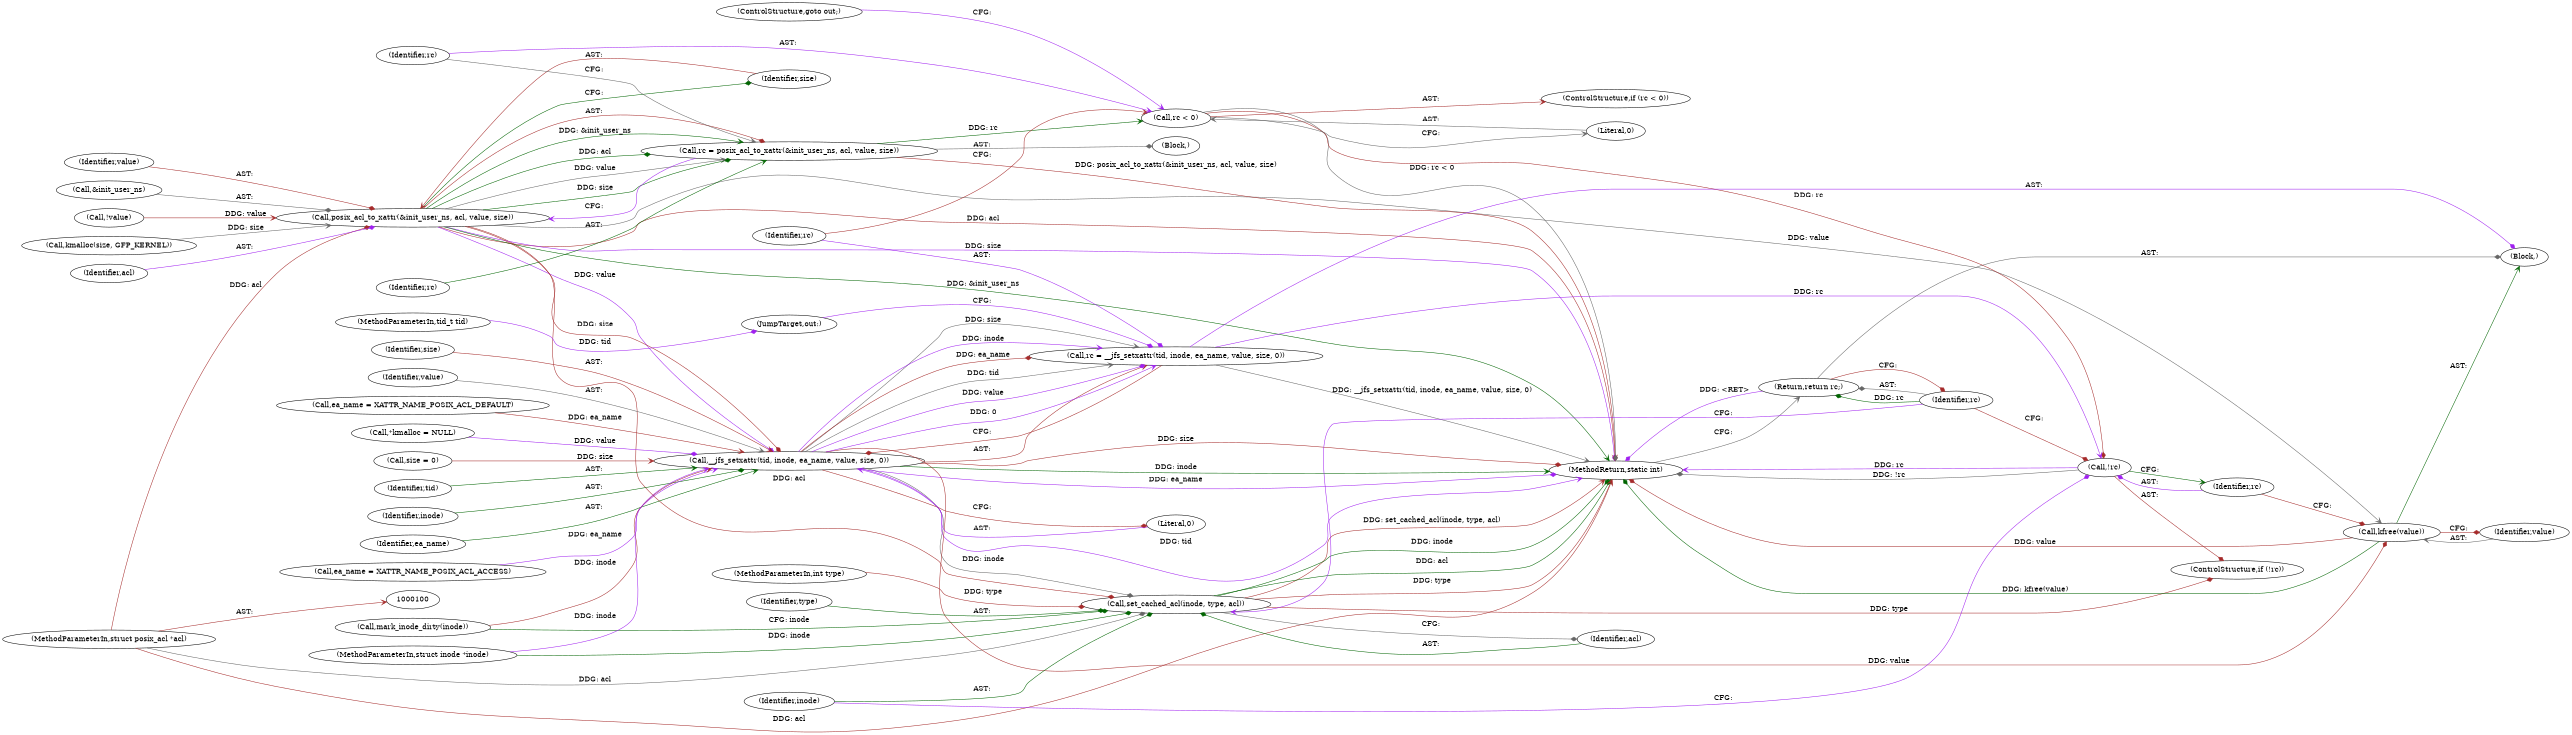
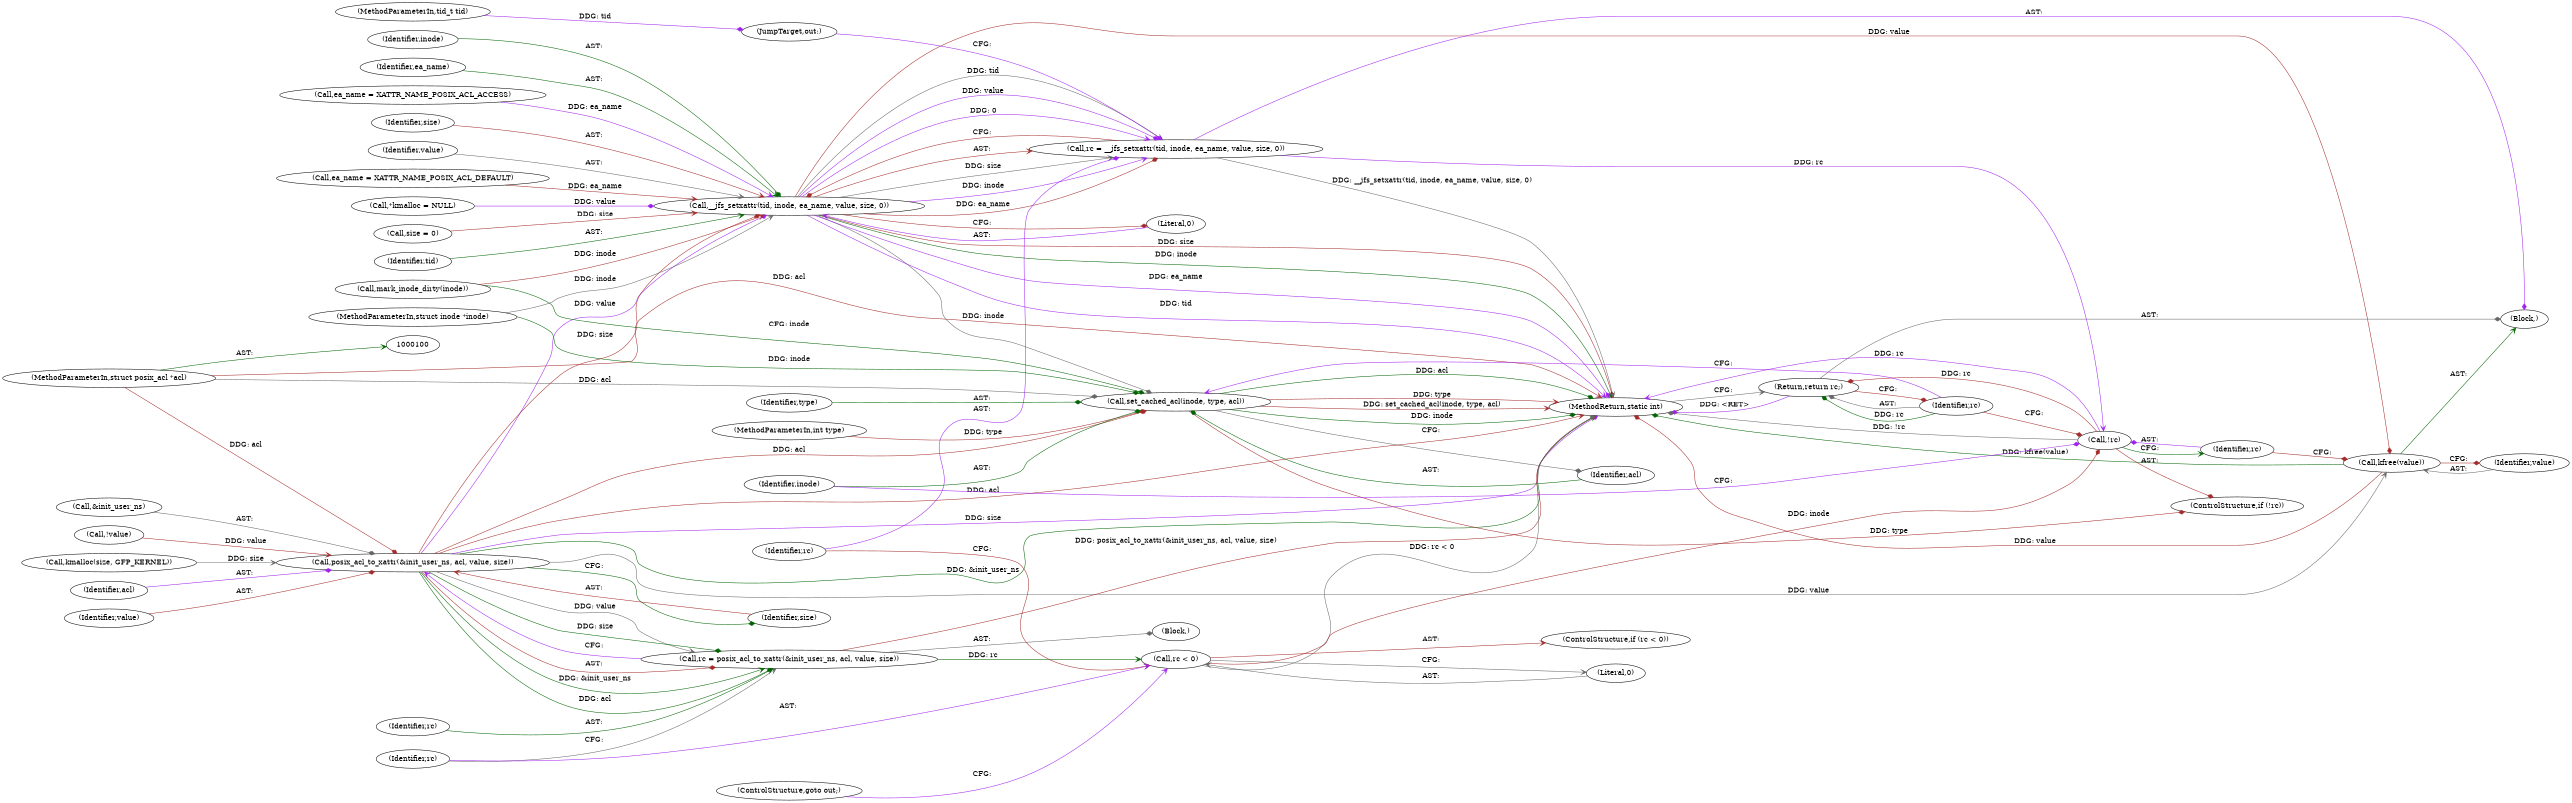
edge "(Call,rc < 0)" -> "(Call,!rc)": label "DDG: rc" -> "DDG: inode"
edge "(Call,!rc)" -> "(Return,return rc;)": added, label "DDG: rc"
edge "(MethodParameterIn,struct inode *inode)" -> "(Call,__jfs_setxattr(tid, inode, ea_name, value, size, 0))": color purple -> gray40
edge "(MethodParameterIn,struct posix_acl *acl)" -> "1000100": color brown -> darkgreen
